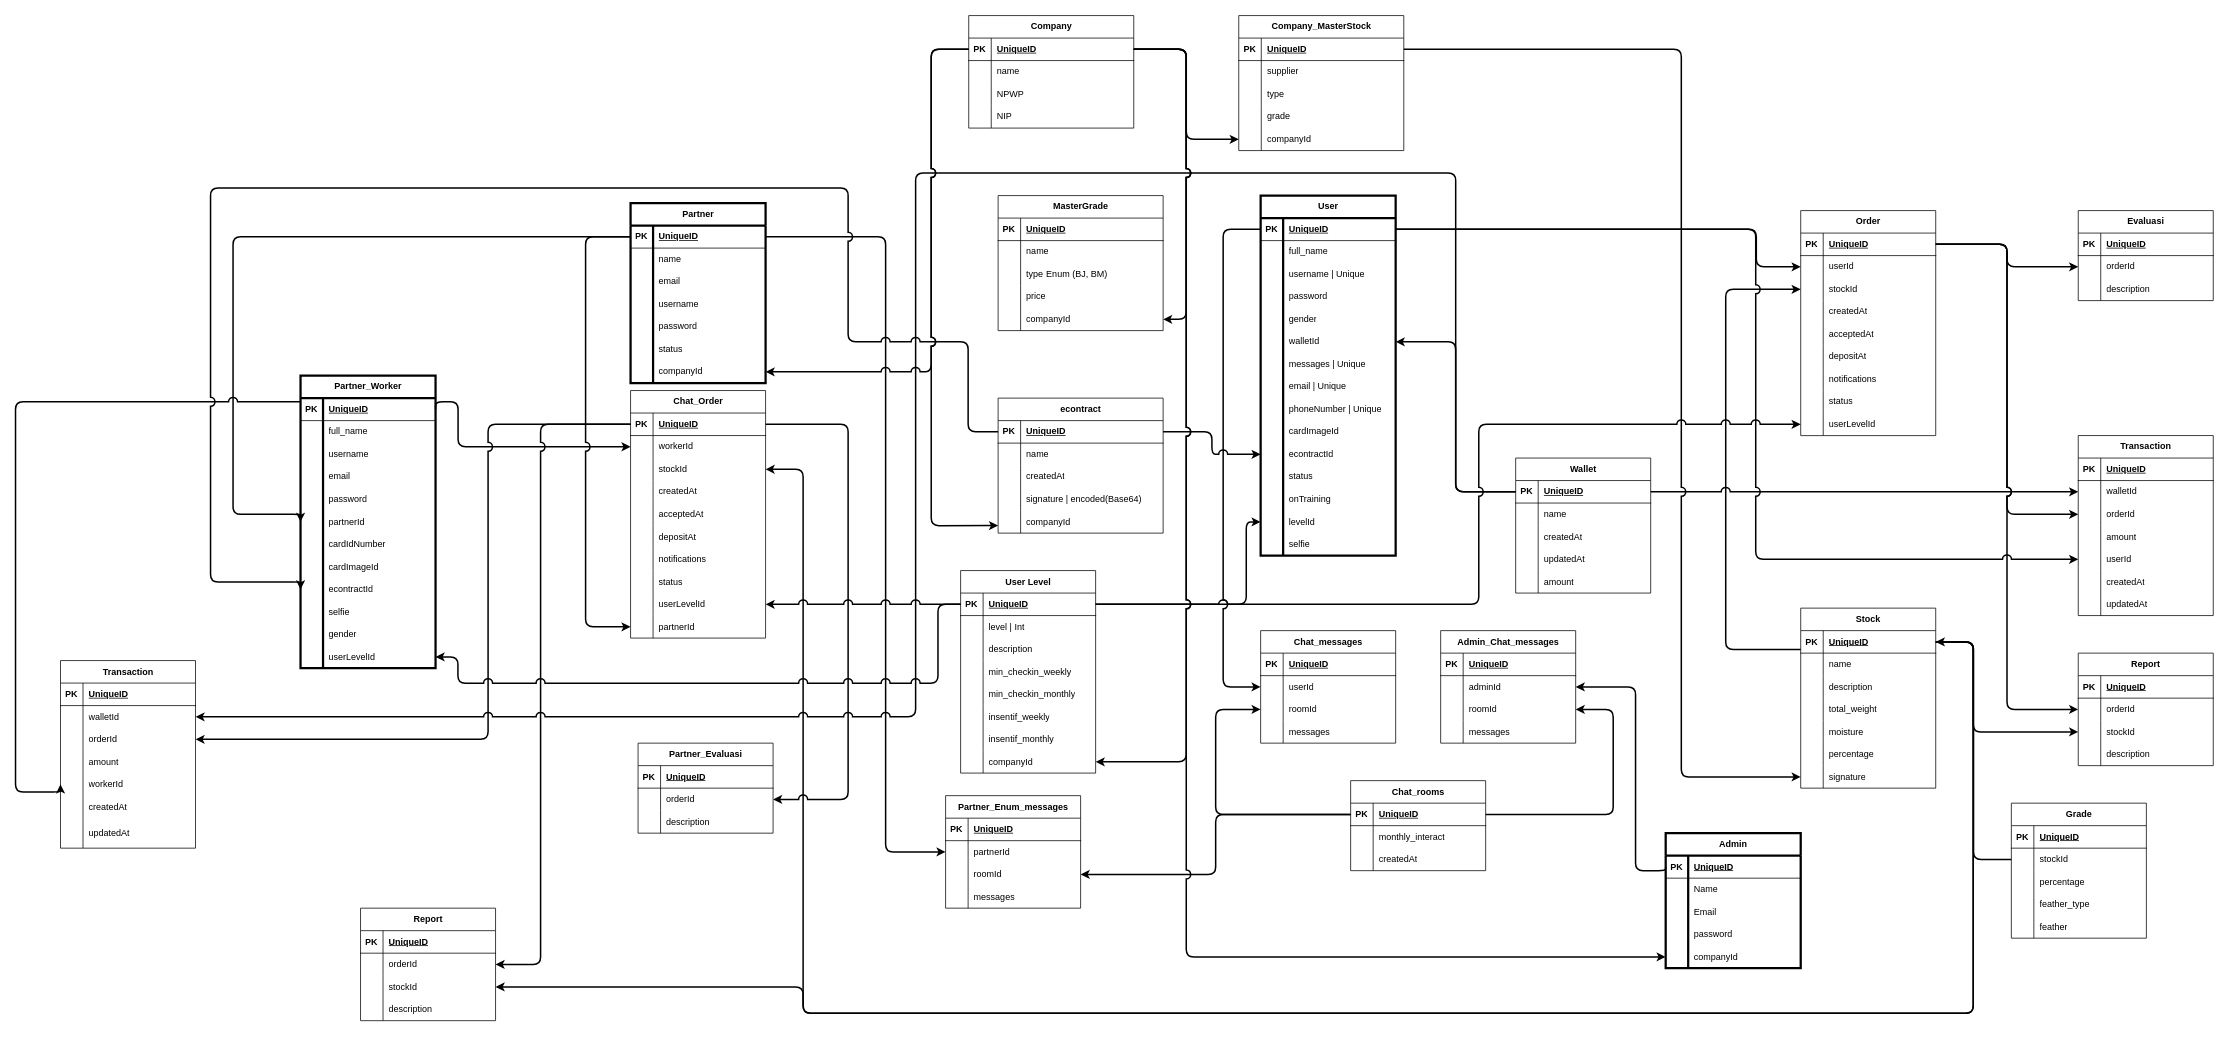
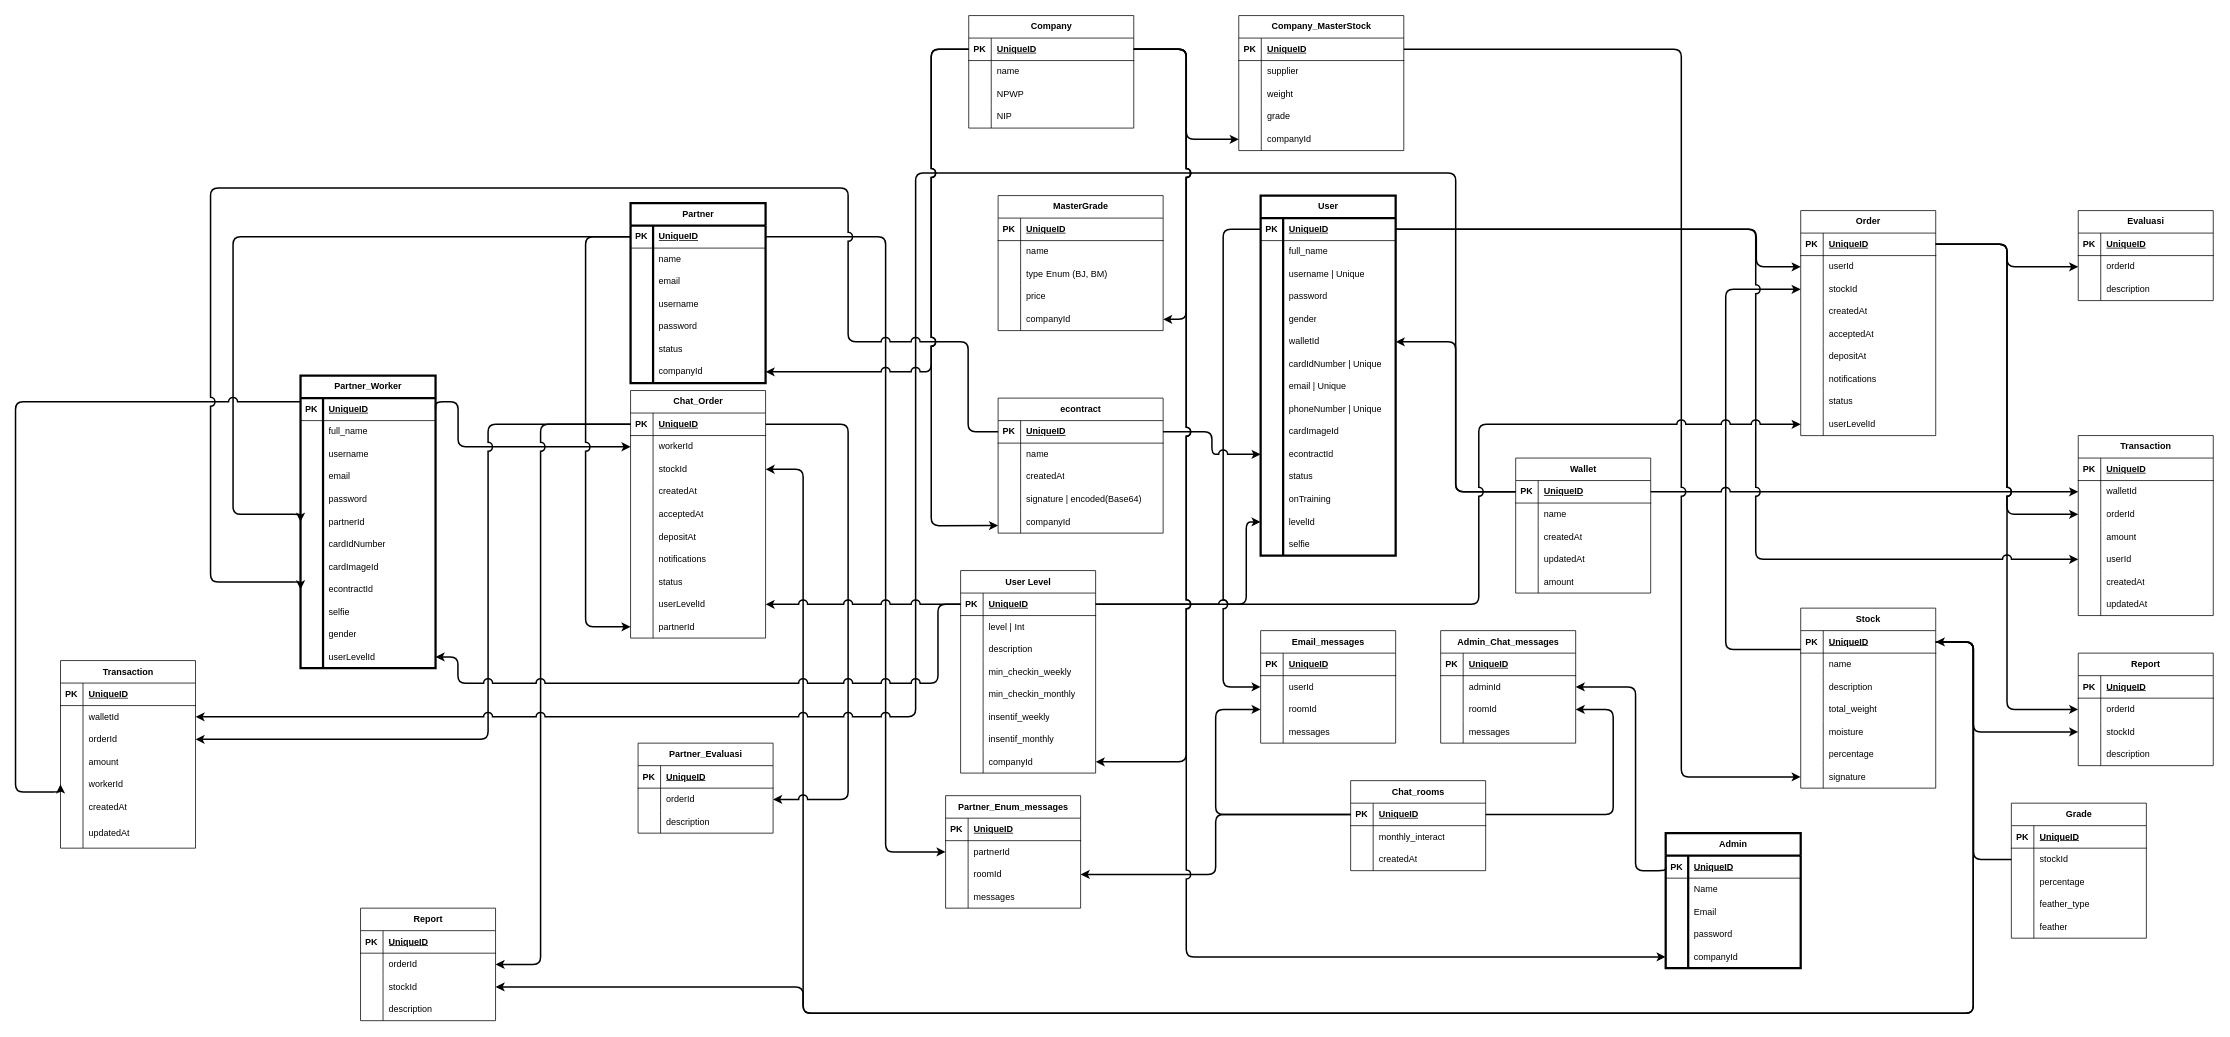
node "type": label "type" -> "weight"
node "messages | Unique": label "messages | Unique" -> "cardIdNumber | Unique"
node "Chat_messages": label "Chat_messages" -> "Email_messages"
